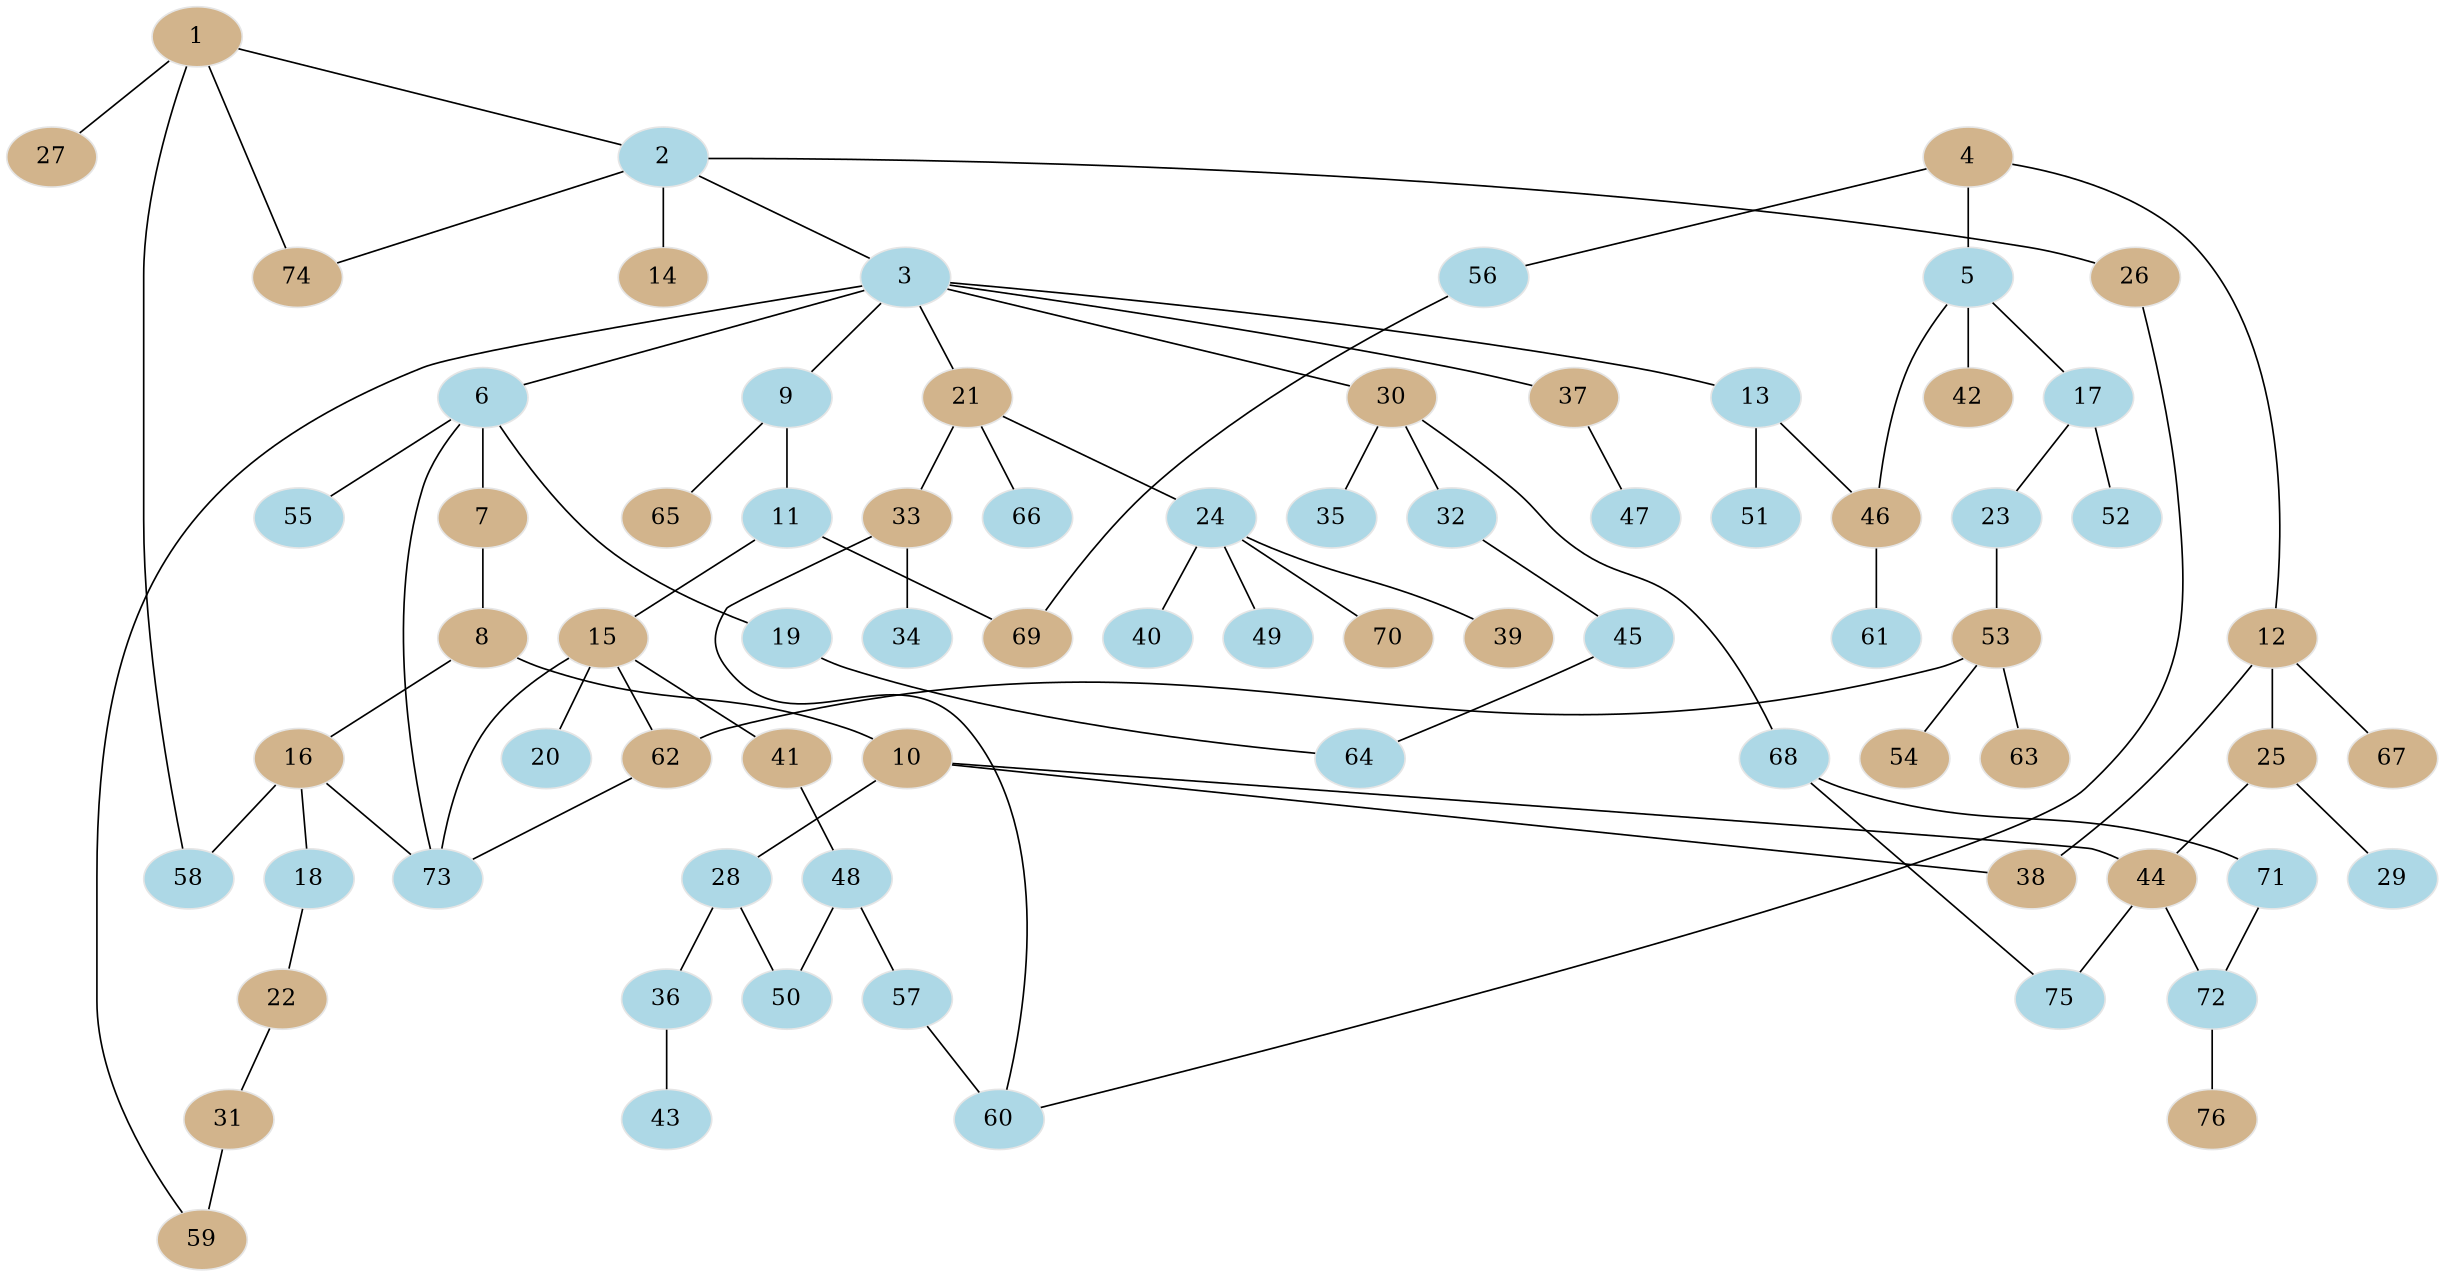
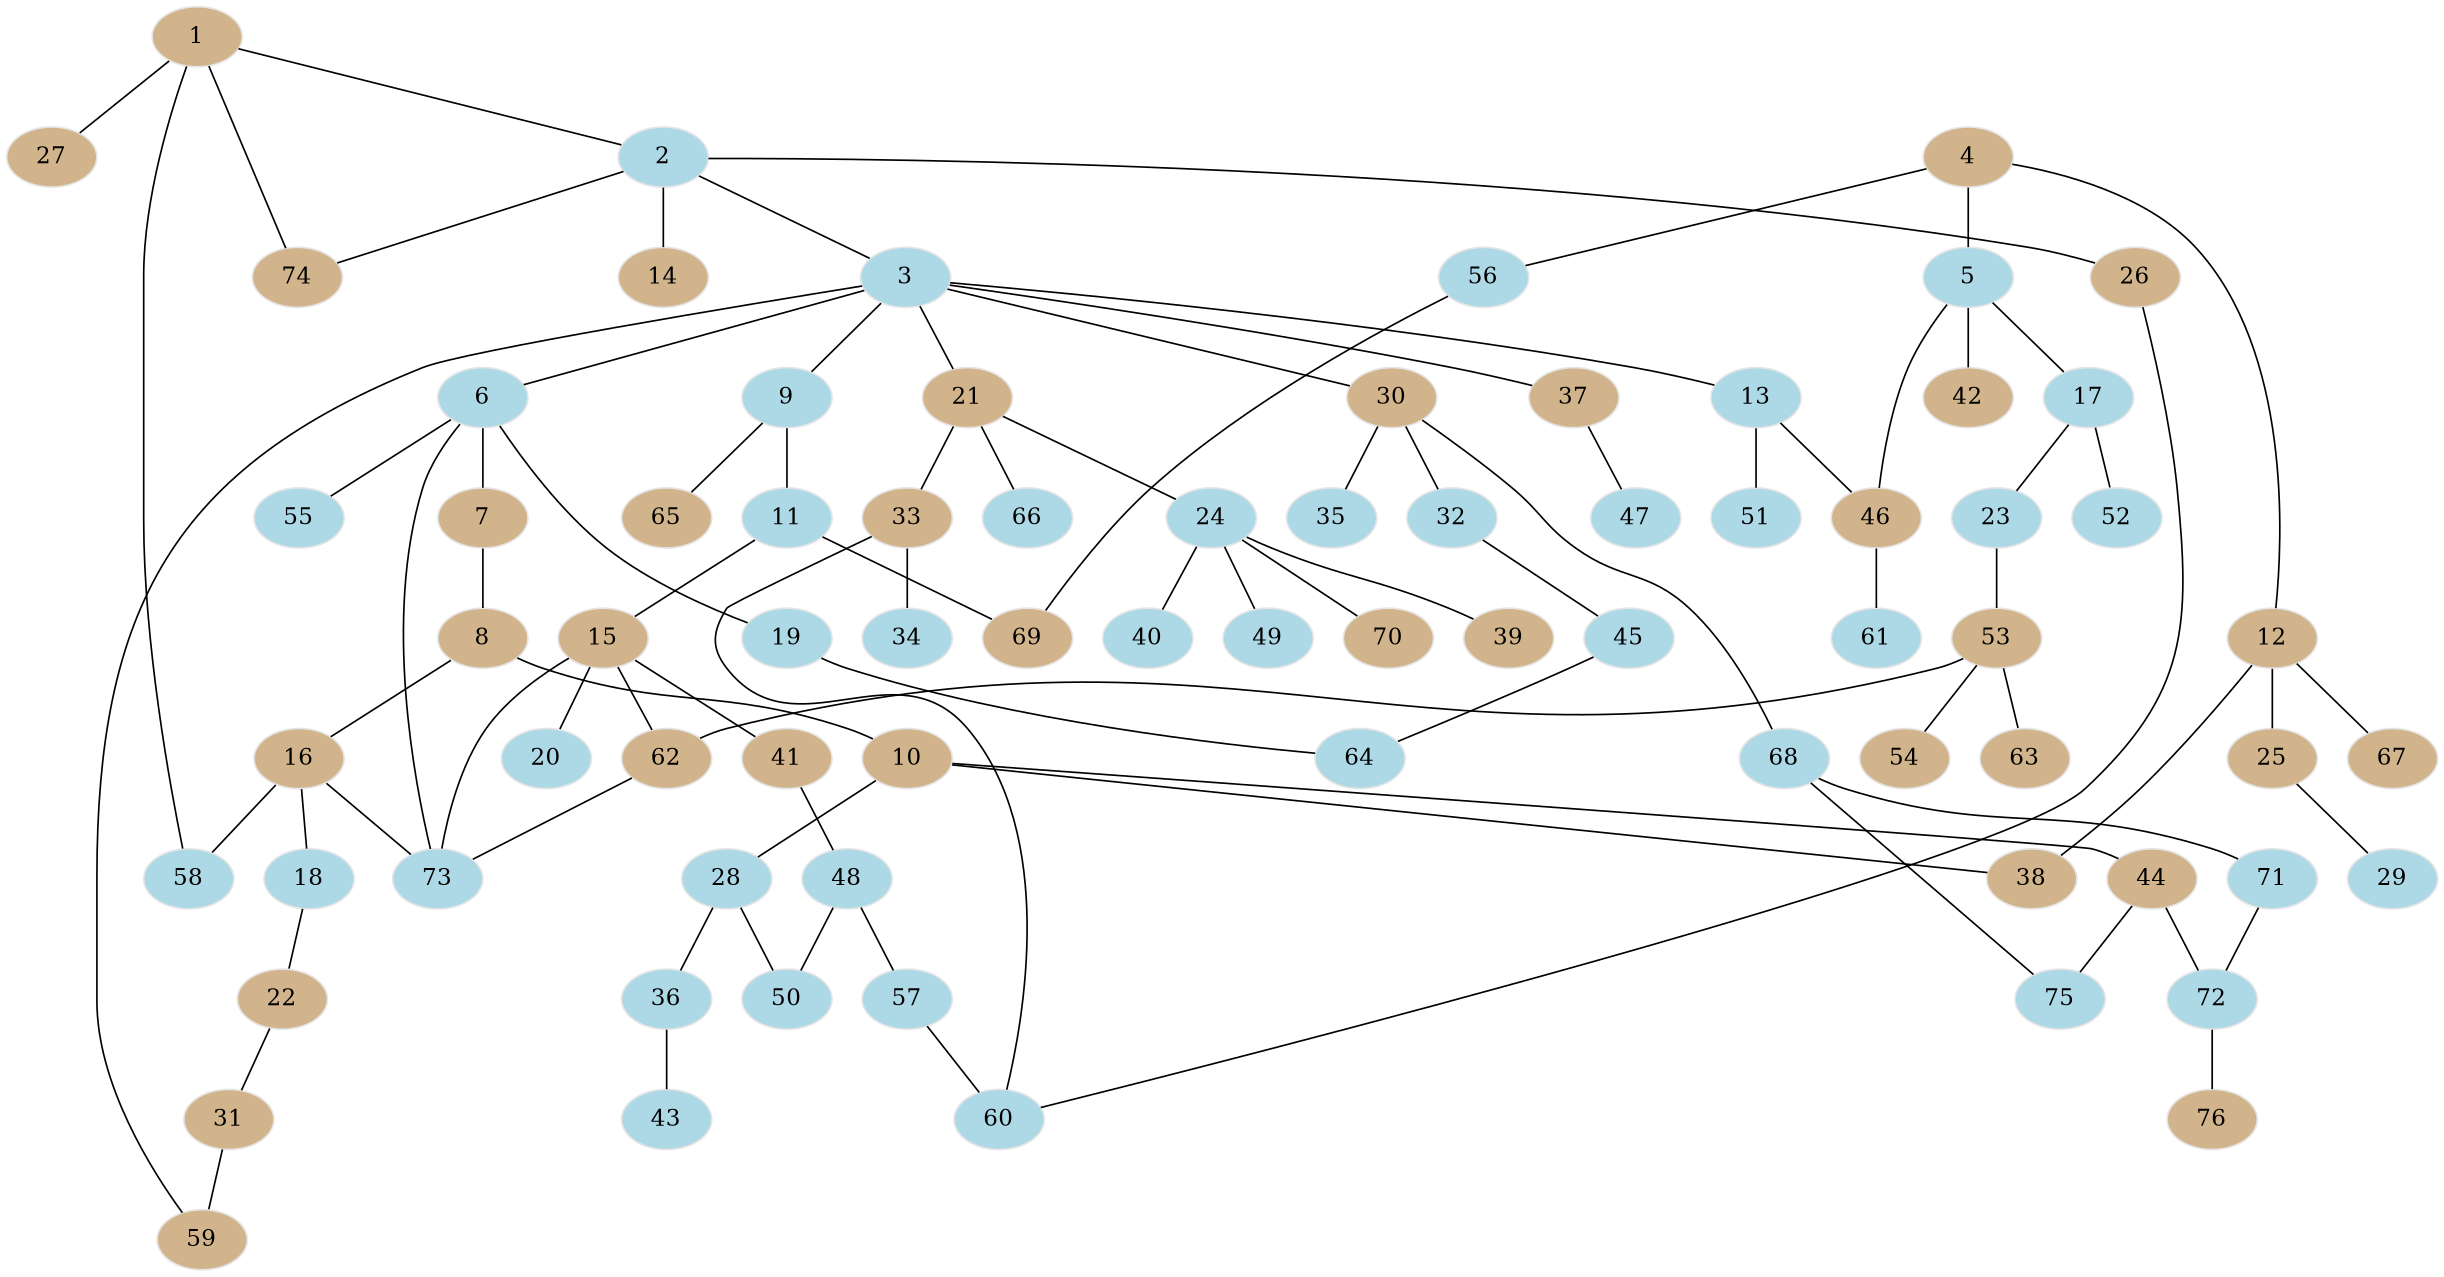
edge "25" -- "44": removed
